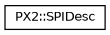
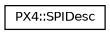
node "PX2::SPIDesc": label "PX2::SPIDesc" -> "PX4::SPIDesc"
